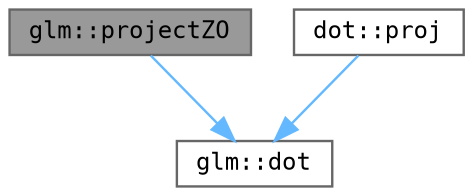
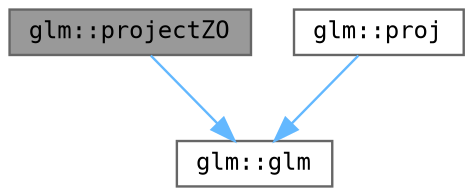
node "dot::proj": label "dot::proj" -> "glm::proj"
node "glm::dot": label "glm::dot" -> "glm::glm"
